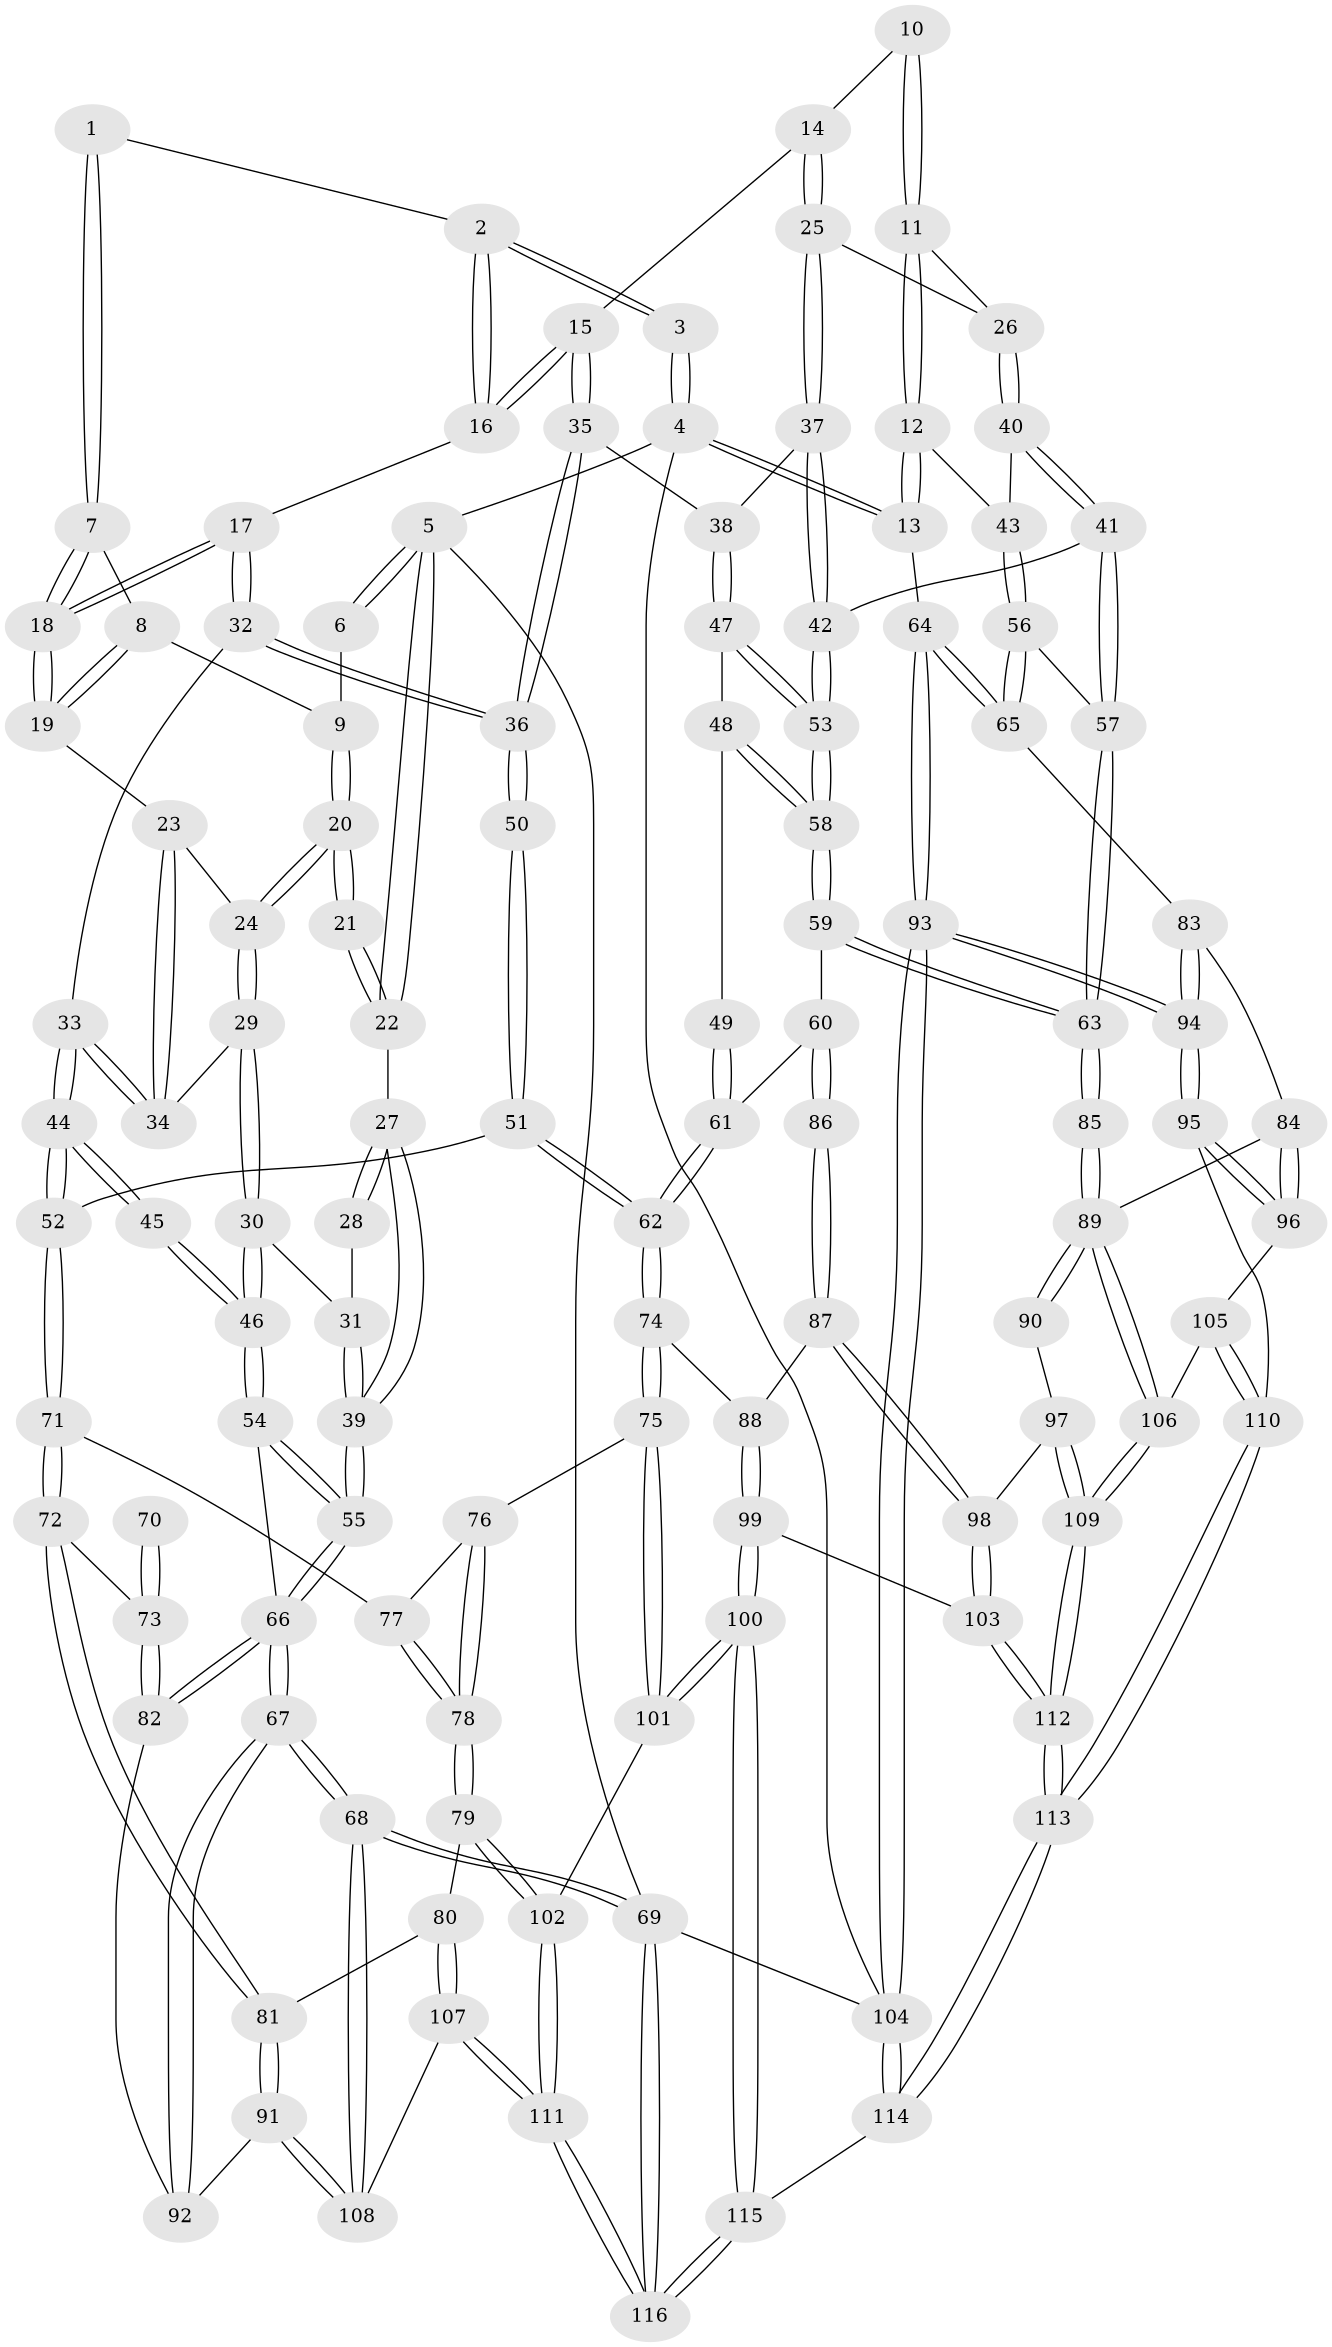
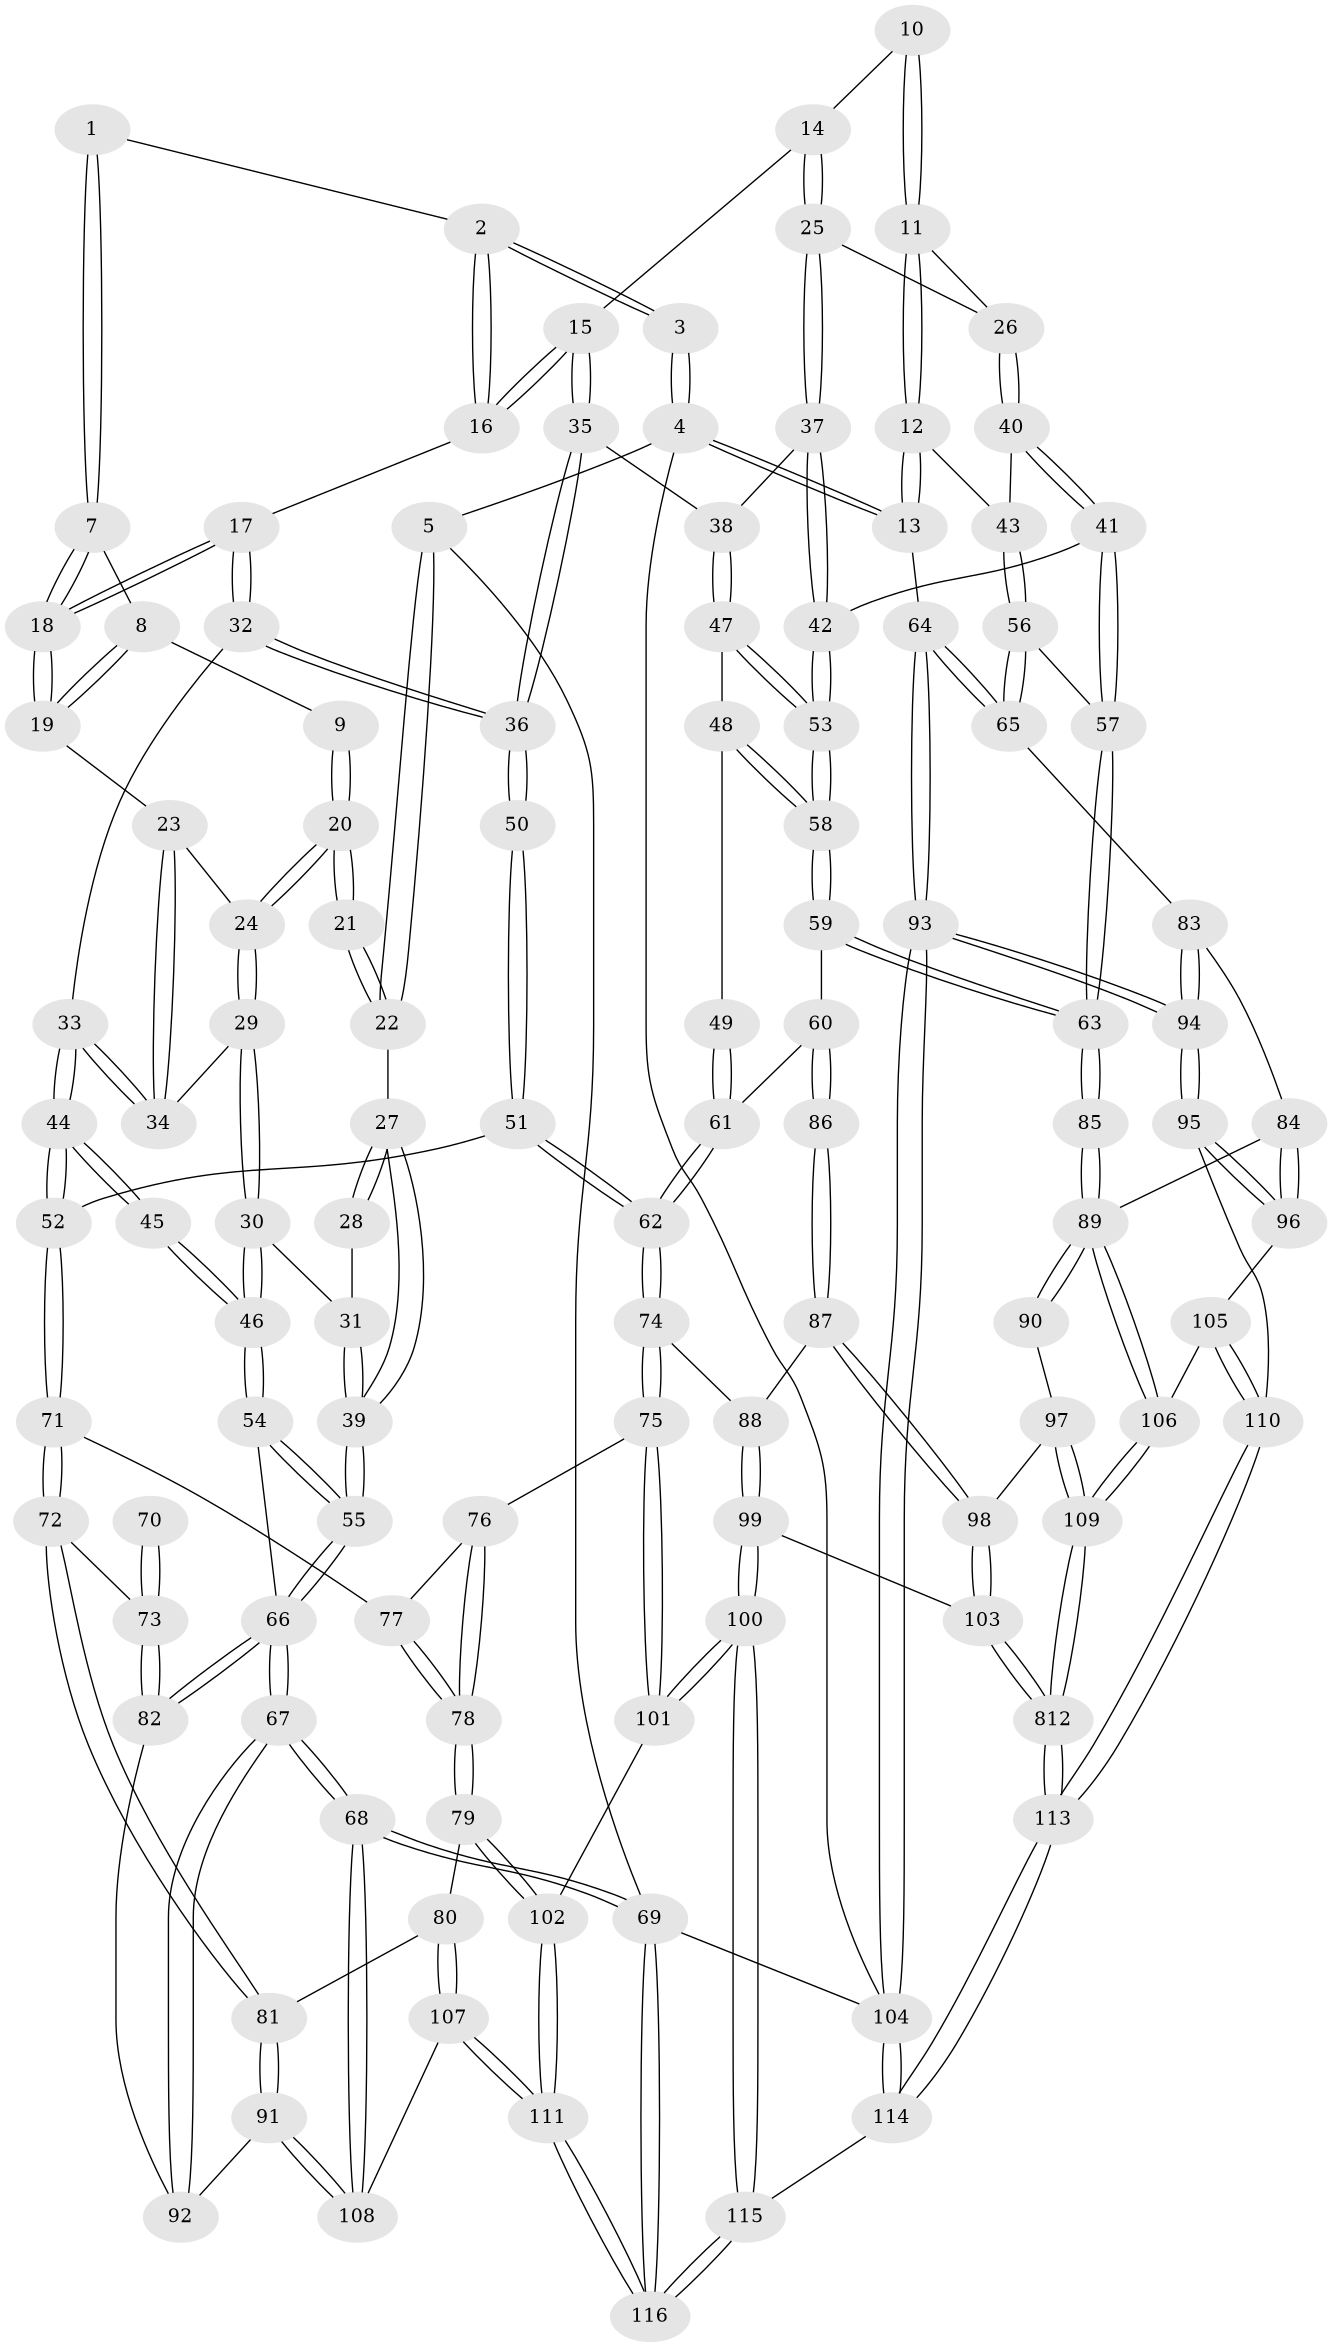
node "6": removed
node "112": label "112" -> "812"
